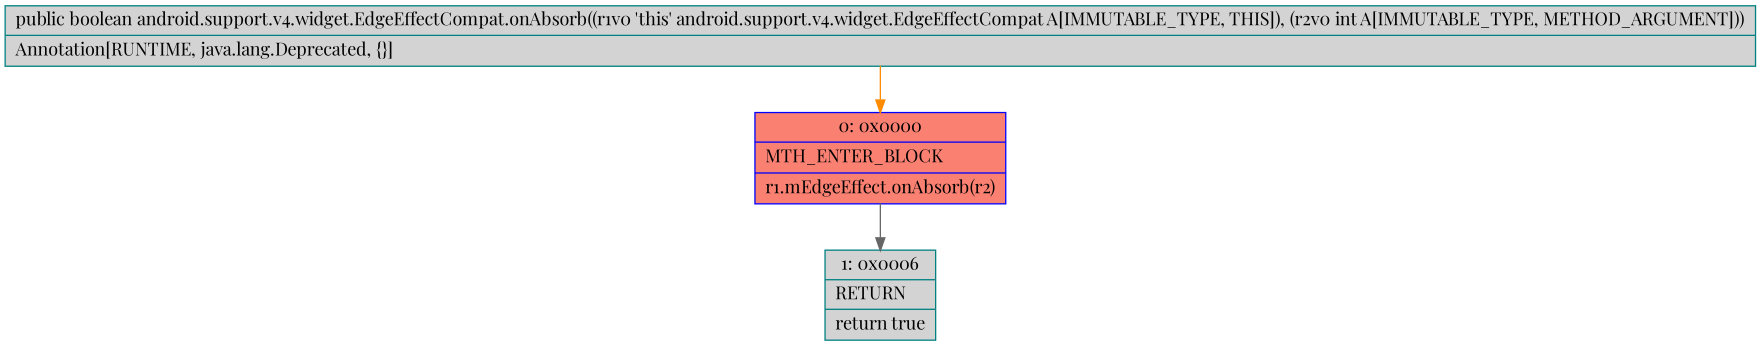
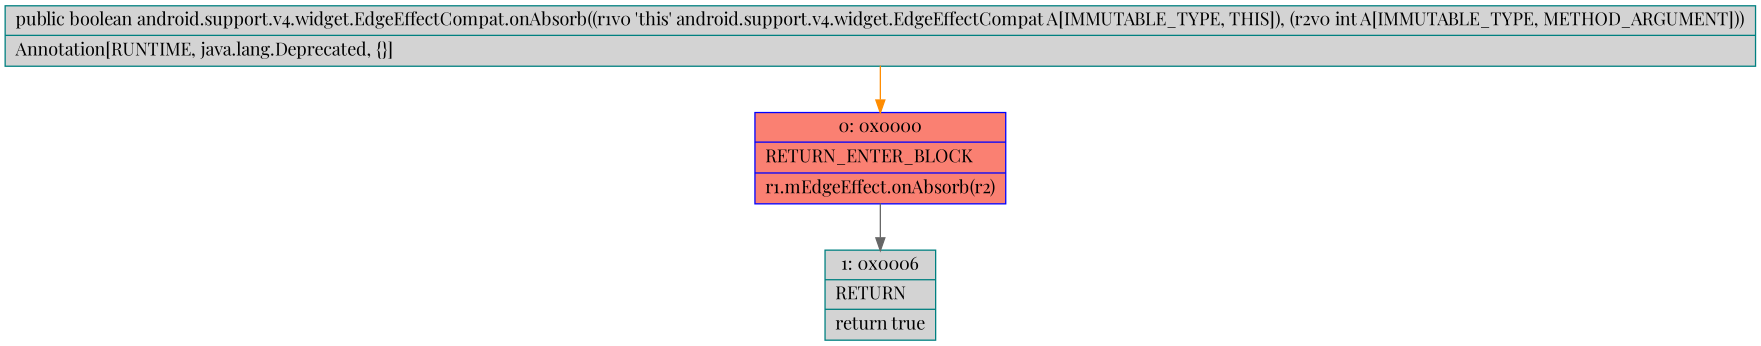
node "0: 0x0000": text "MTH_ENTER_BLOCK" -> "RETURN_ENTER_BLOCK"
